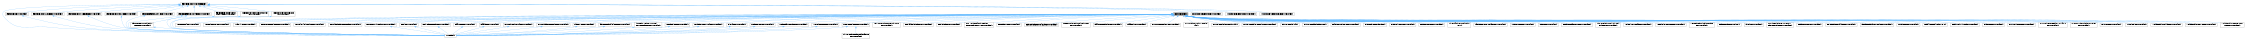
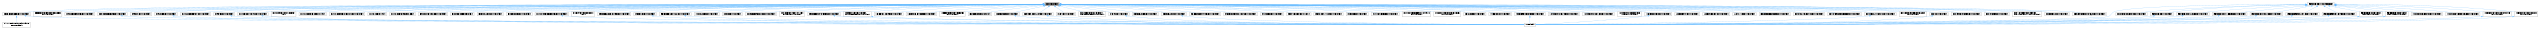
node "GenerateBlueprintAPICommandlet.h": added
edge "GenerateTextLocalization ReportCommandlet.h" -> "GenerateGatherManifestCommandlet.h": now "GenerateTextLocalization ReportCommandlet.h" -> "GatherTextCommandletBase.h"
